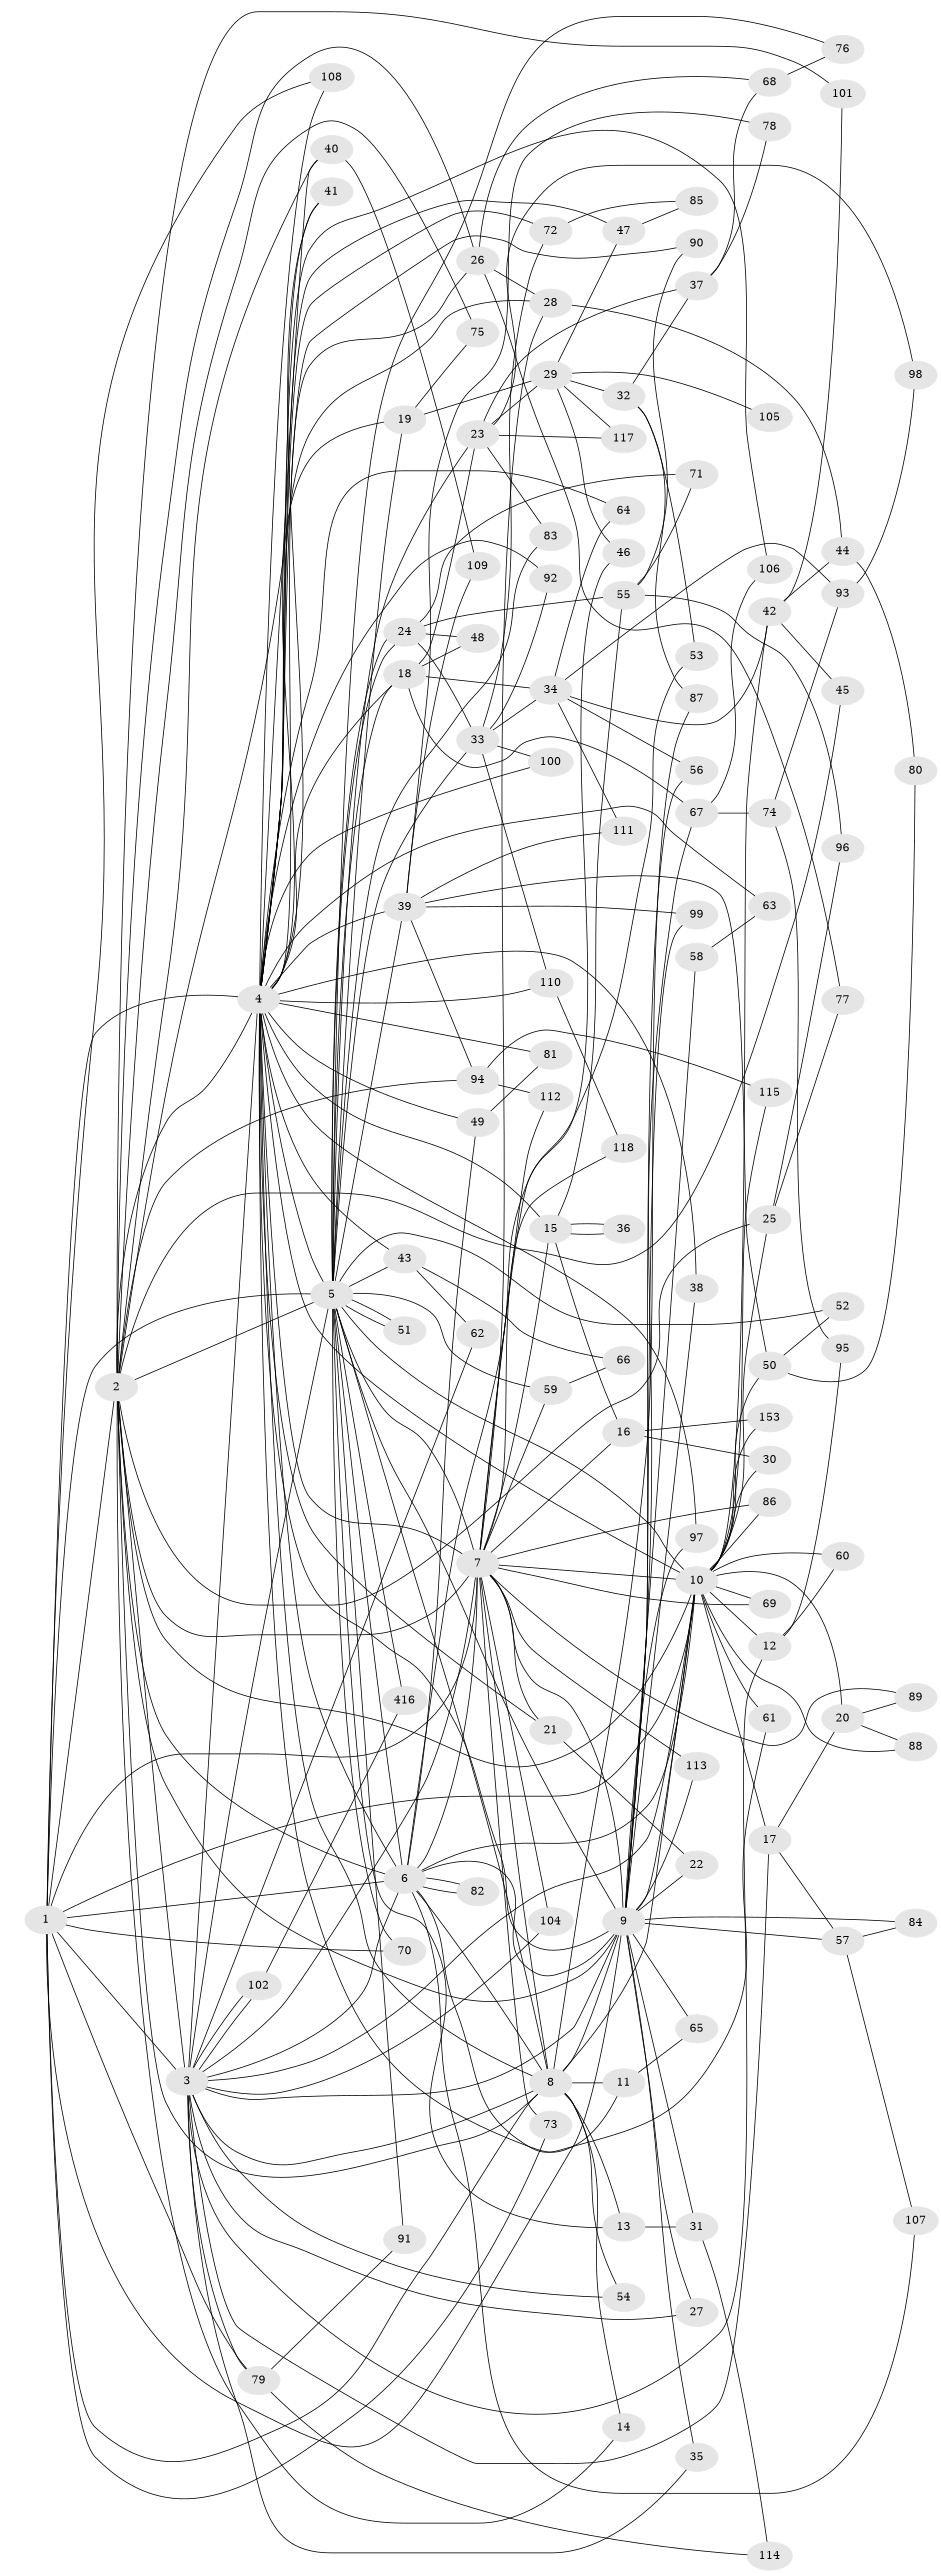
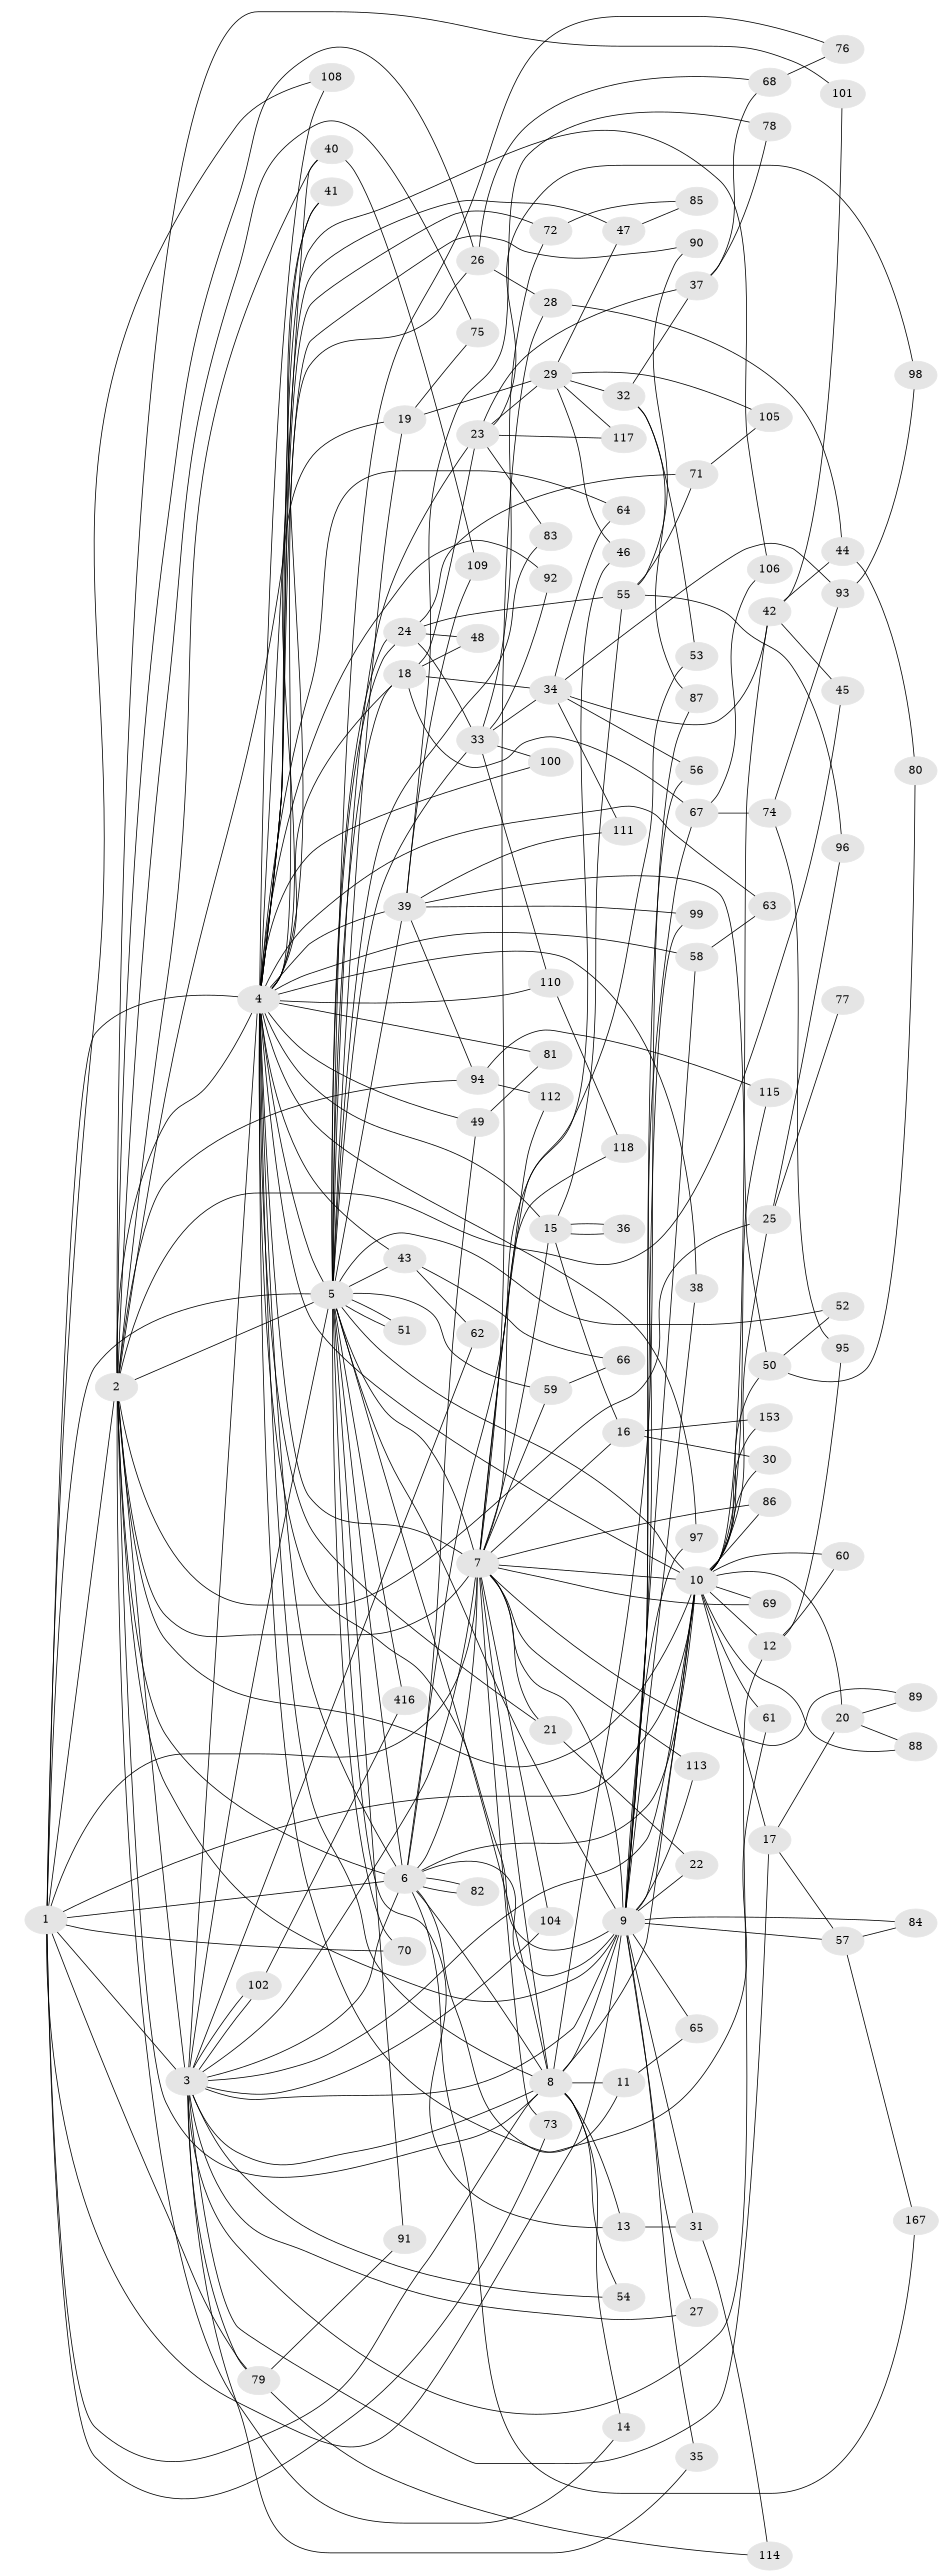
edge "105" -- "71": added
edge "28" -- "4": now "58" -- "4"
edge "26" -- "77": removed
node "107": label "107" -> "167"
